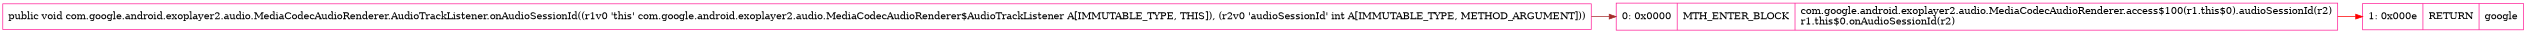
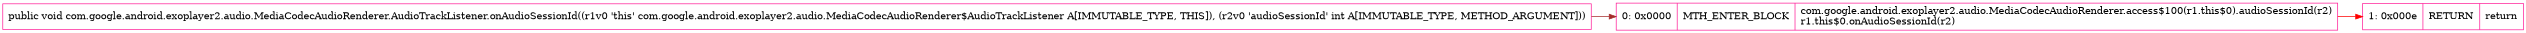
node "1: 0x000e": text "google" -> "return"
